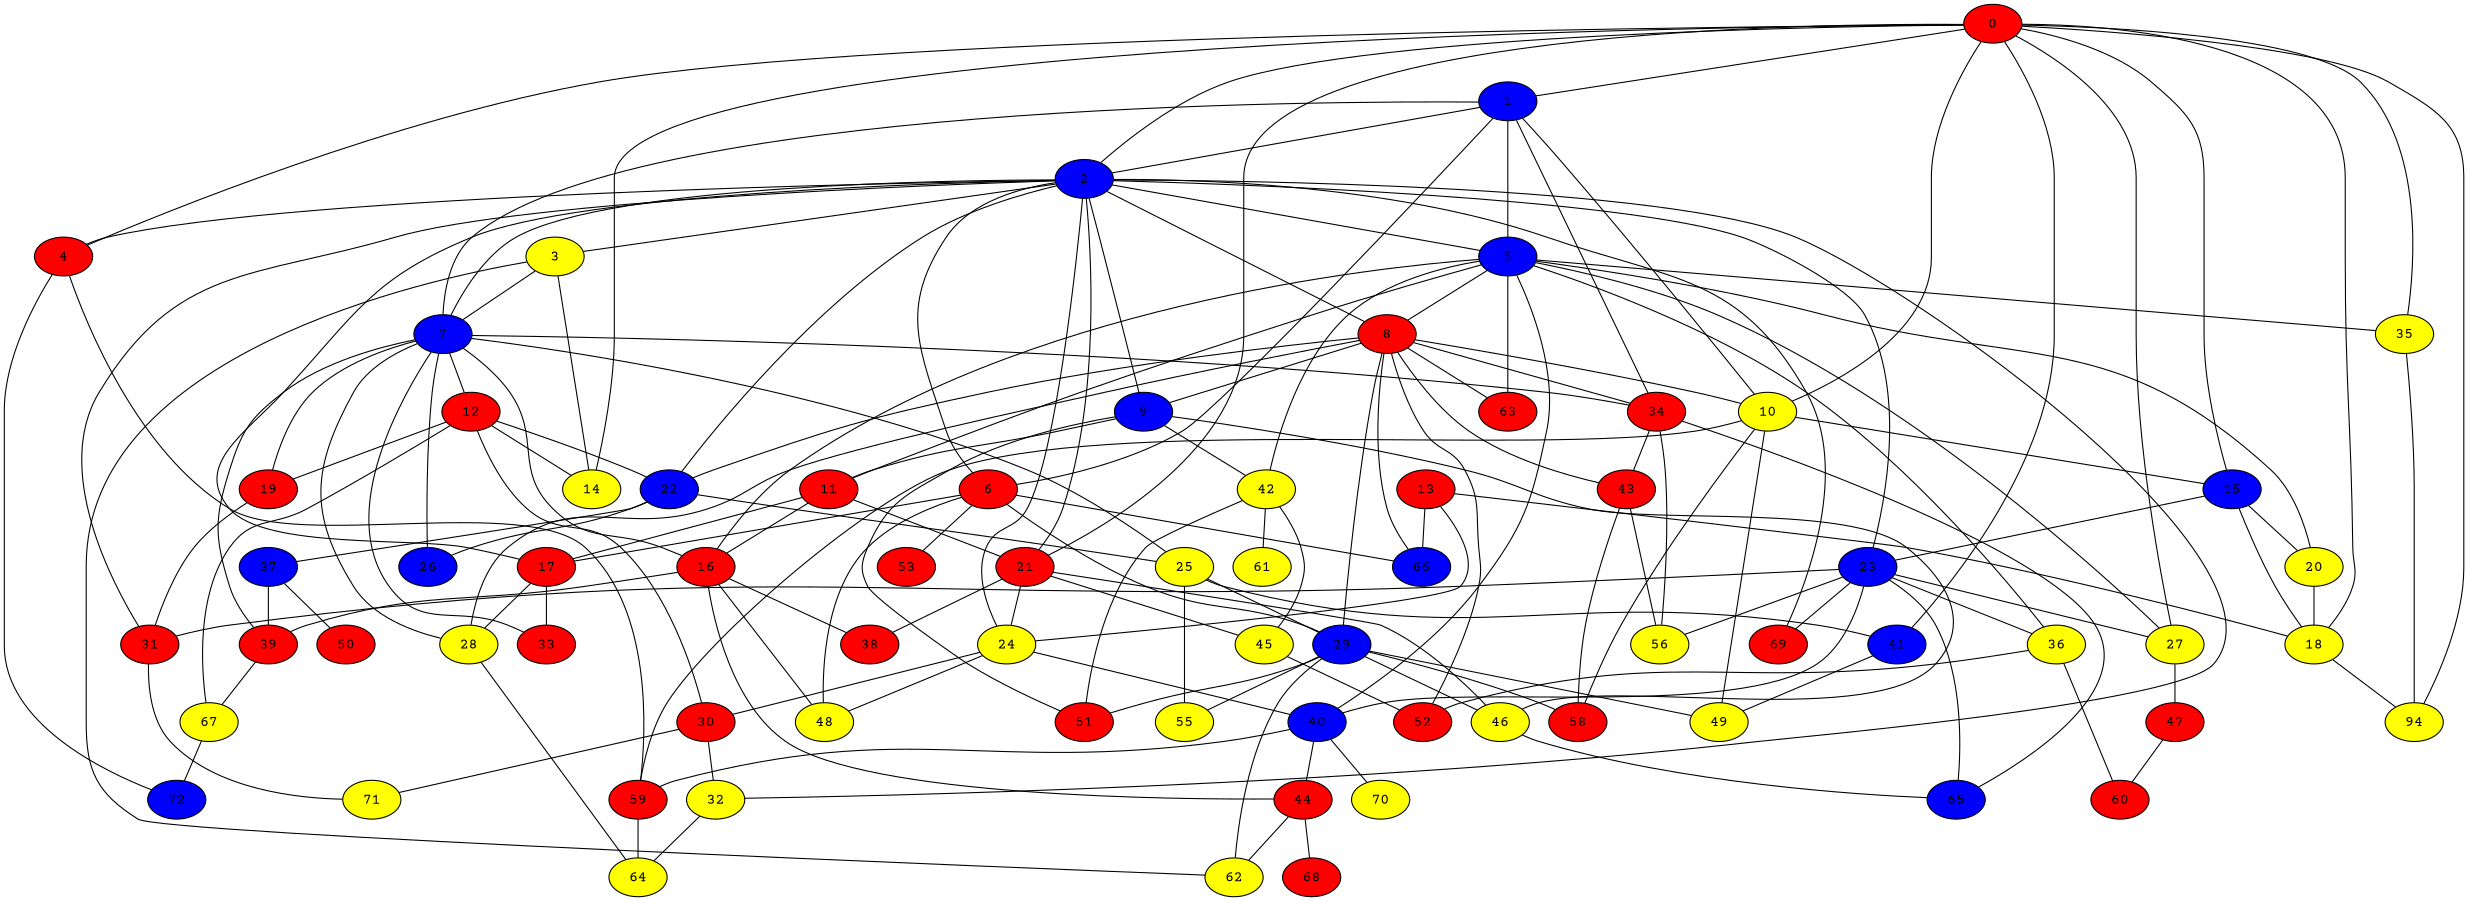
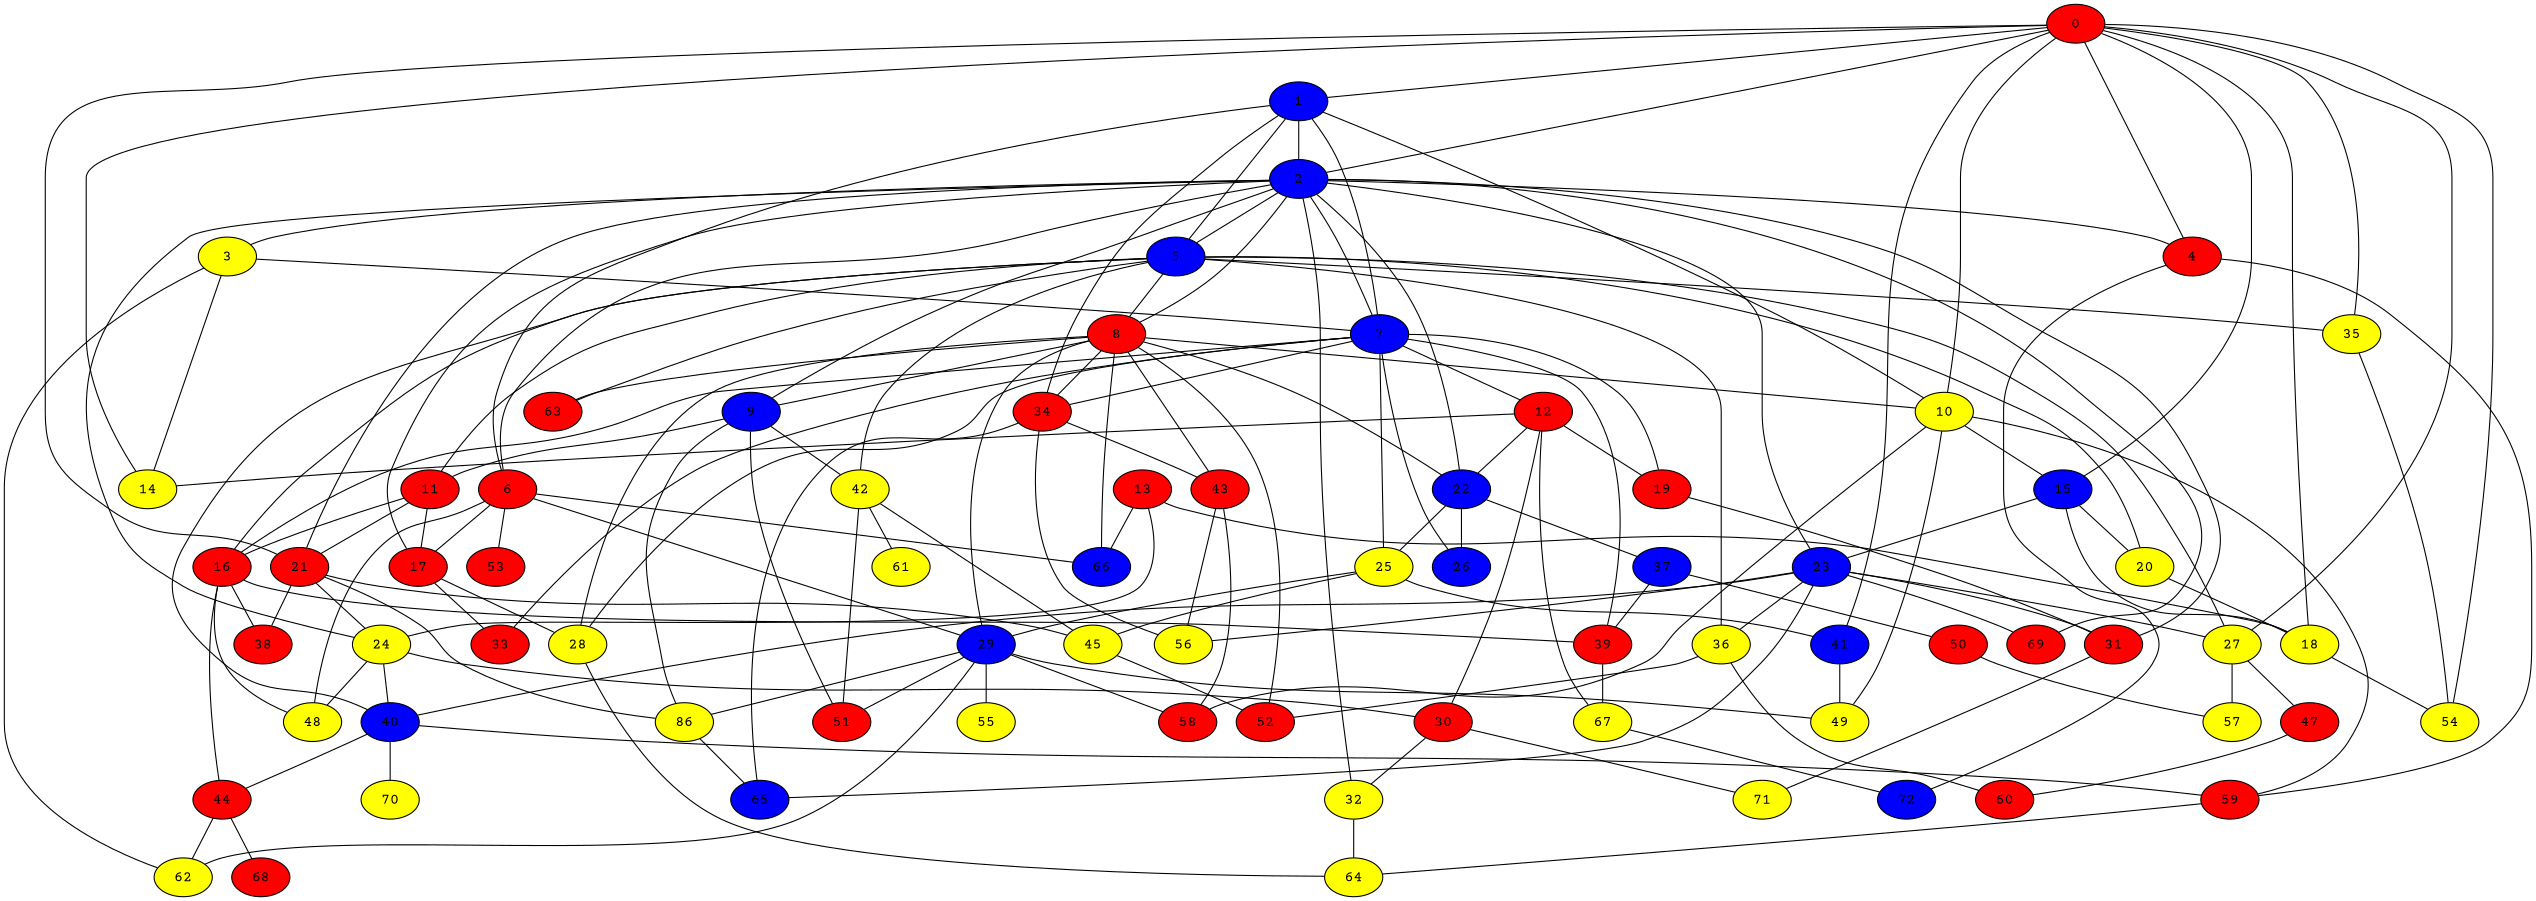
edge "25" -- "55": now "25" -- "45"
node "46": label "46" -> "86"
node "57": added
node "94": label "94" -> "54"
